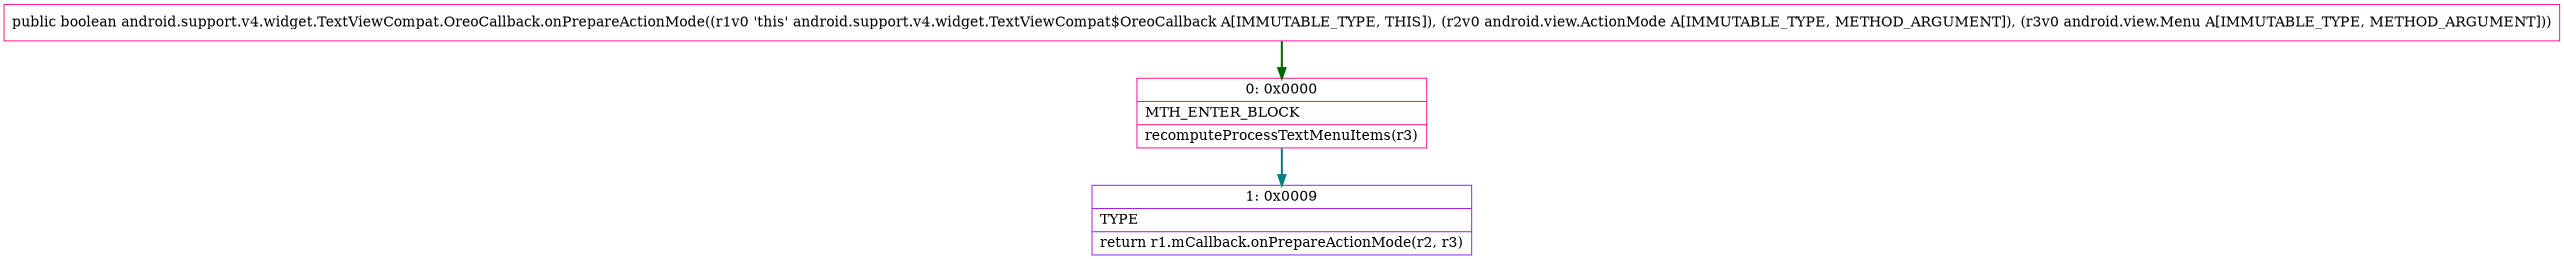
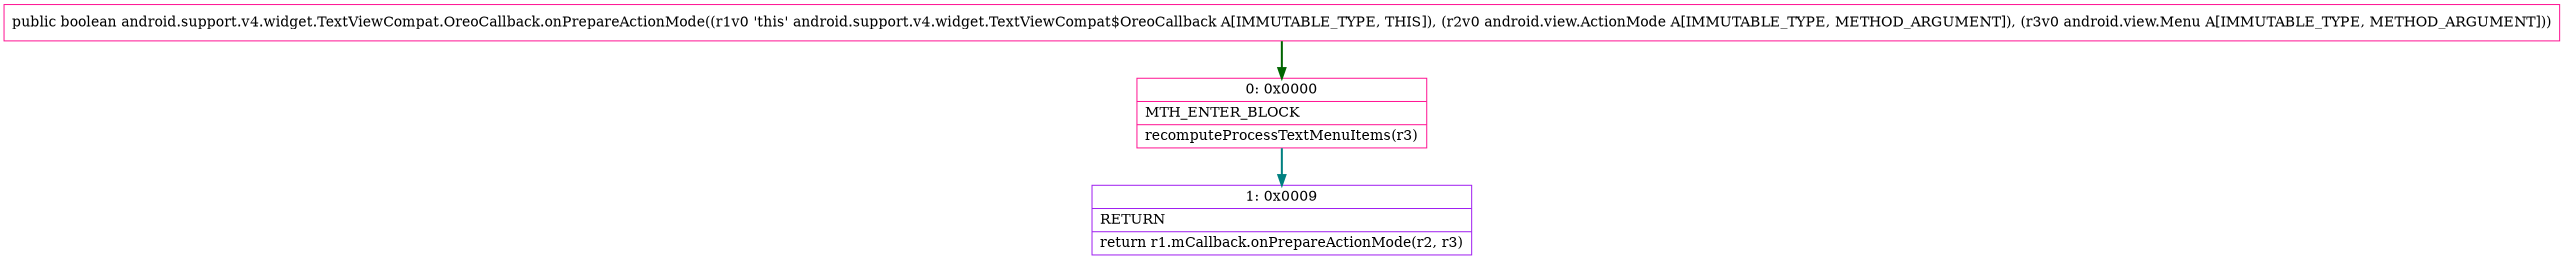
node "1: 0x0009": text "TYPE" -> "RETURN"
